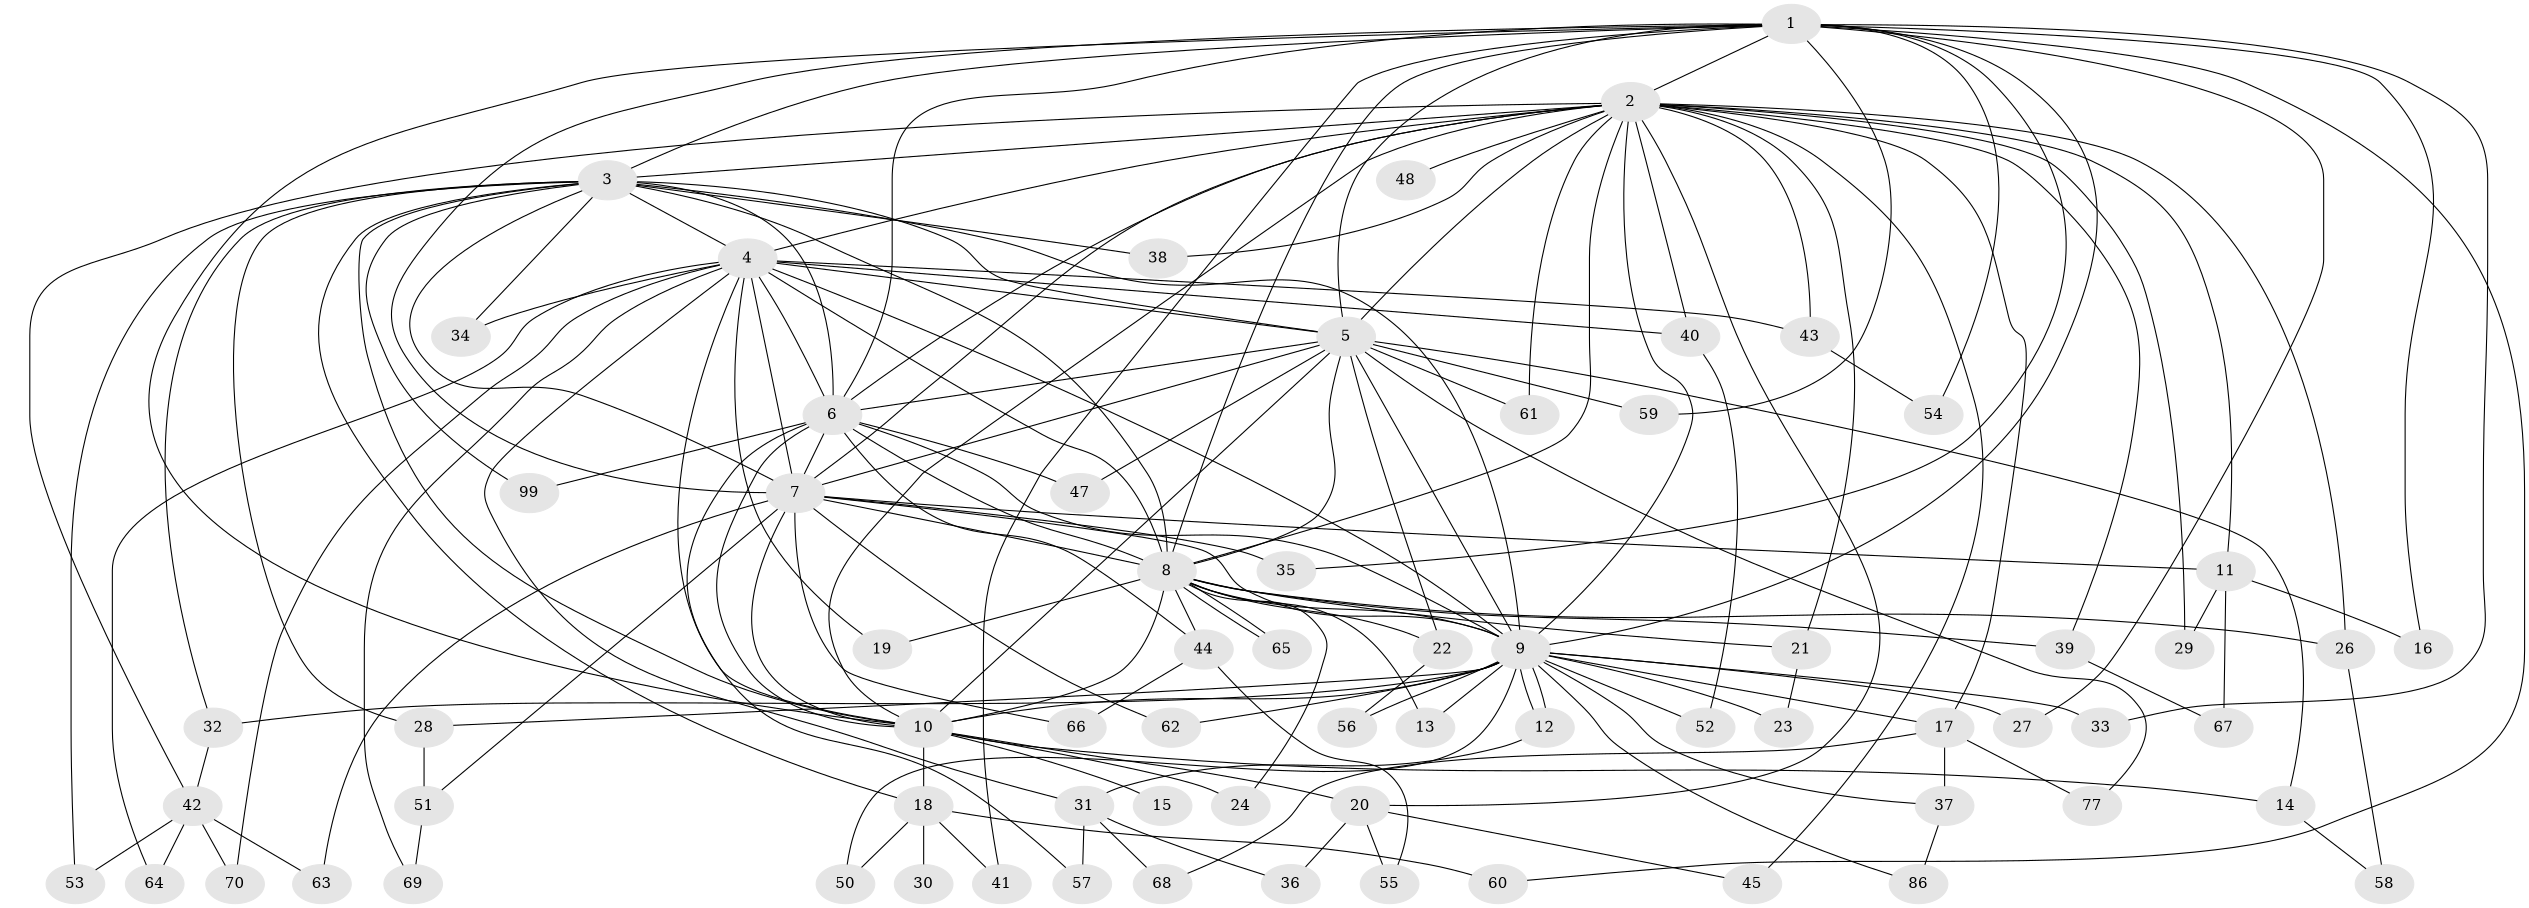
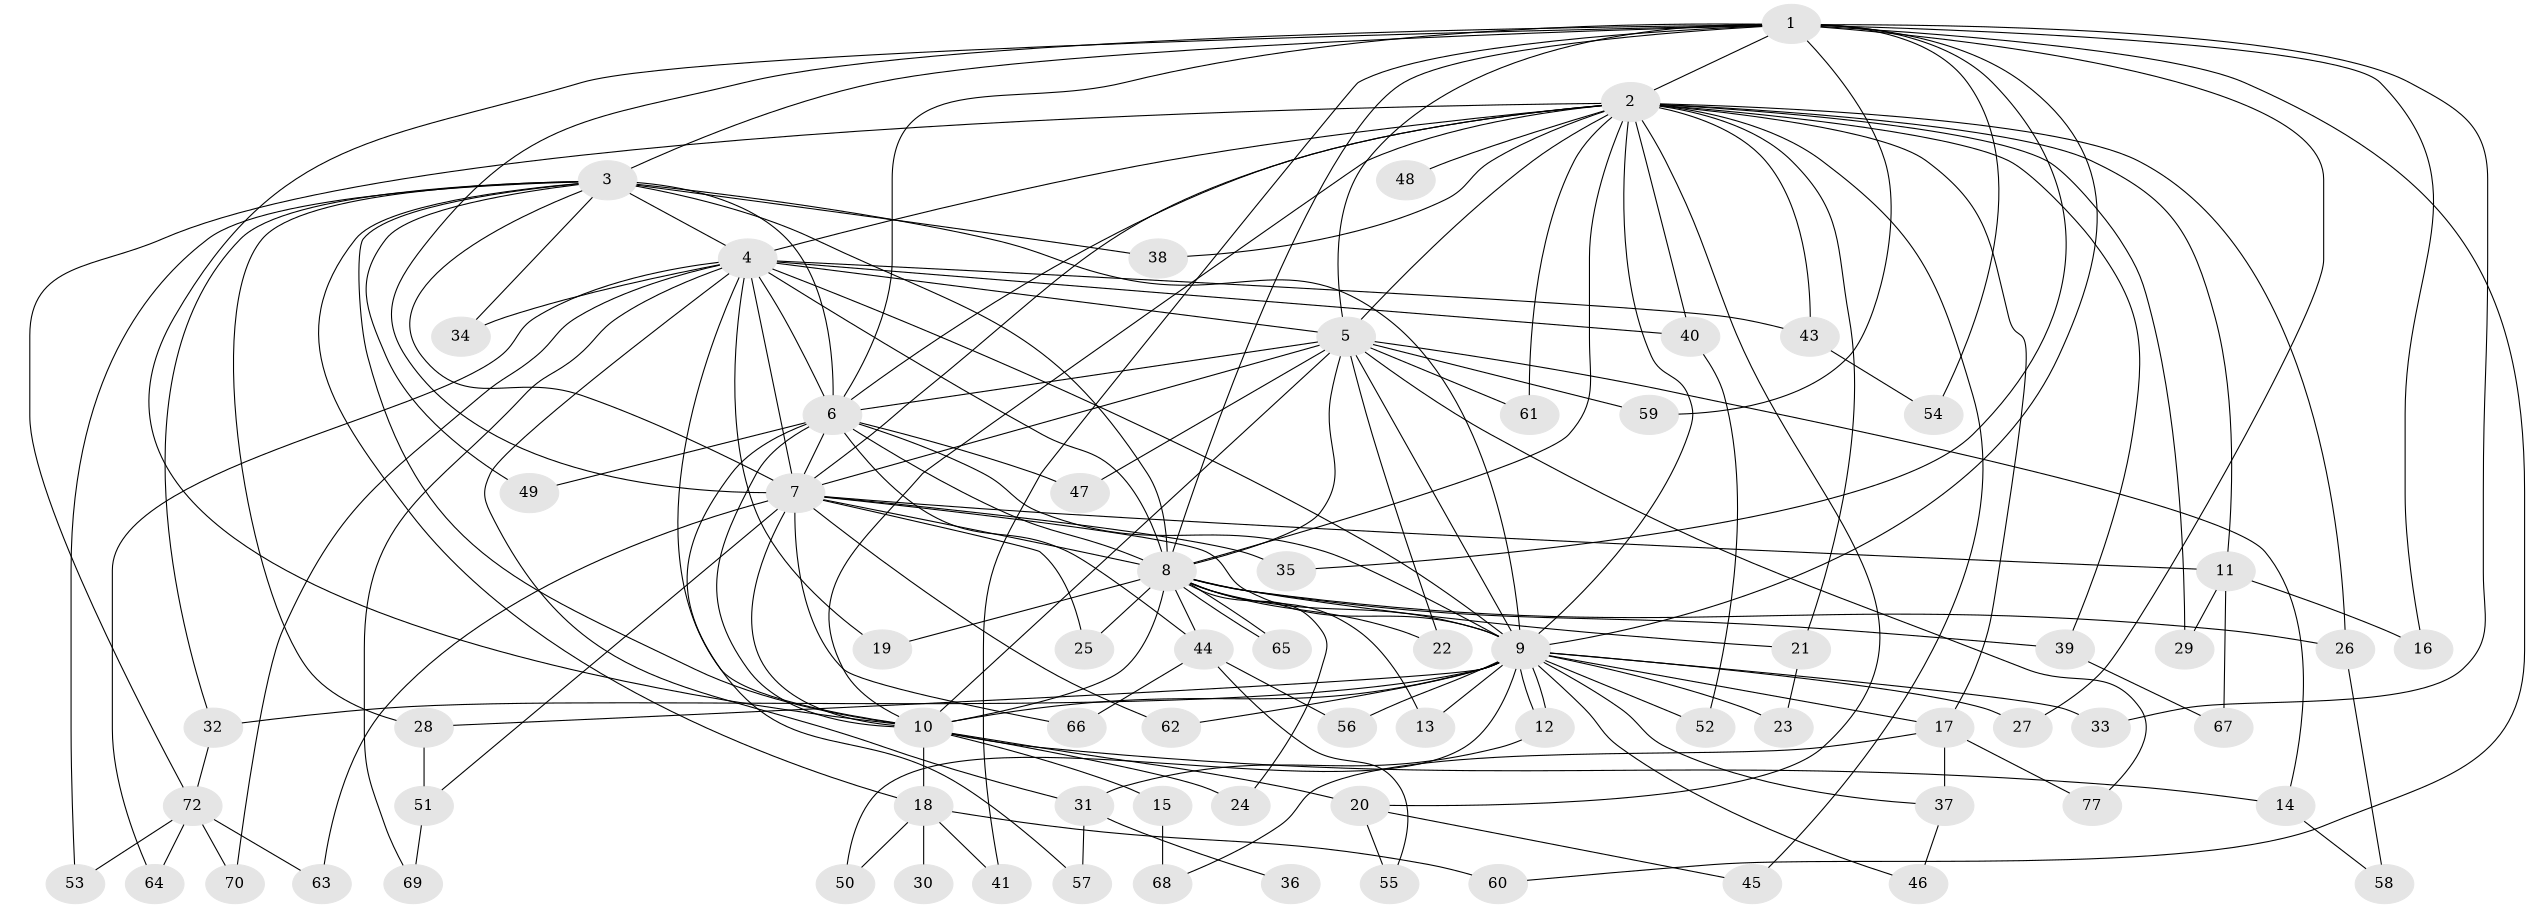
edge "2" -- "3": removed
edge "3" -- "5": removed
node "99": label "99" -> "49"
node "25": added
edge "22" -- "56": now "44" -- "56"
node "42": label "42" -> "72"
edge "20" -- "36": removed
edge "31" -- "68": now "15" -- "68"
node "86": label "86" -> "46"
